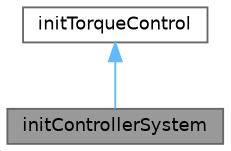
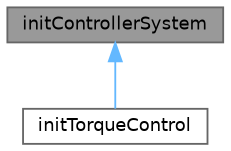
edge "initControllerSystem" -> "initTorqueControl": reversed
